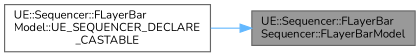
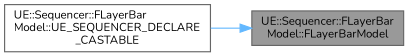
node "UE::Sequencer::FLayerBar Sequencer::FLayerBarModel": label "UE::Sequencer::FLayerBar Sequencer::FLayerBarModel" -> "UE::Sequencer::FLayerBar Model::FLayerBarModel"
